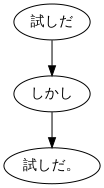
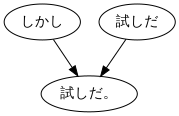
edge "試しだ" -> "しかし": now "試しだ" -> "試しだ。"
